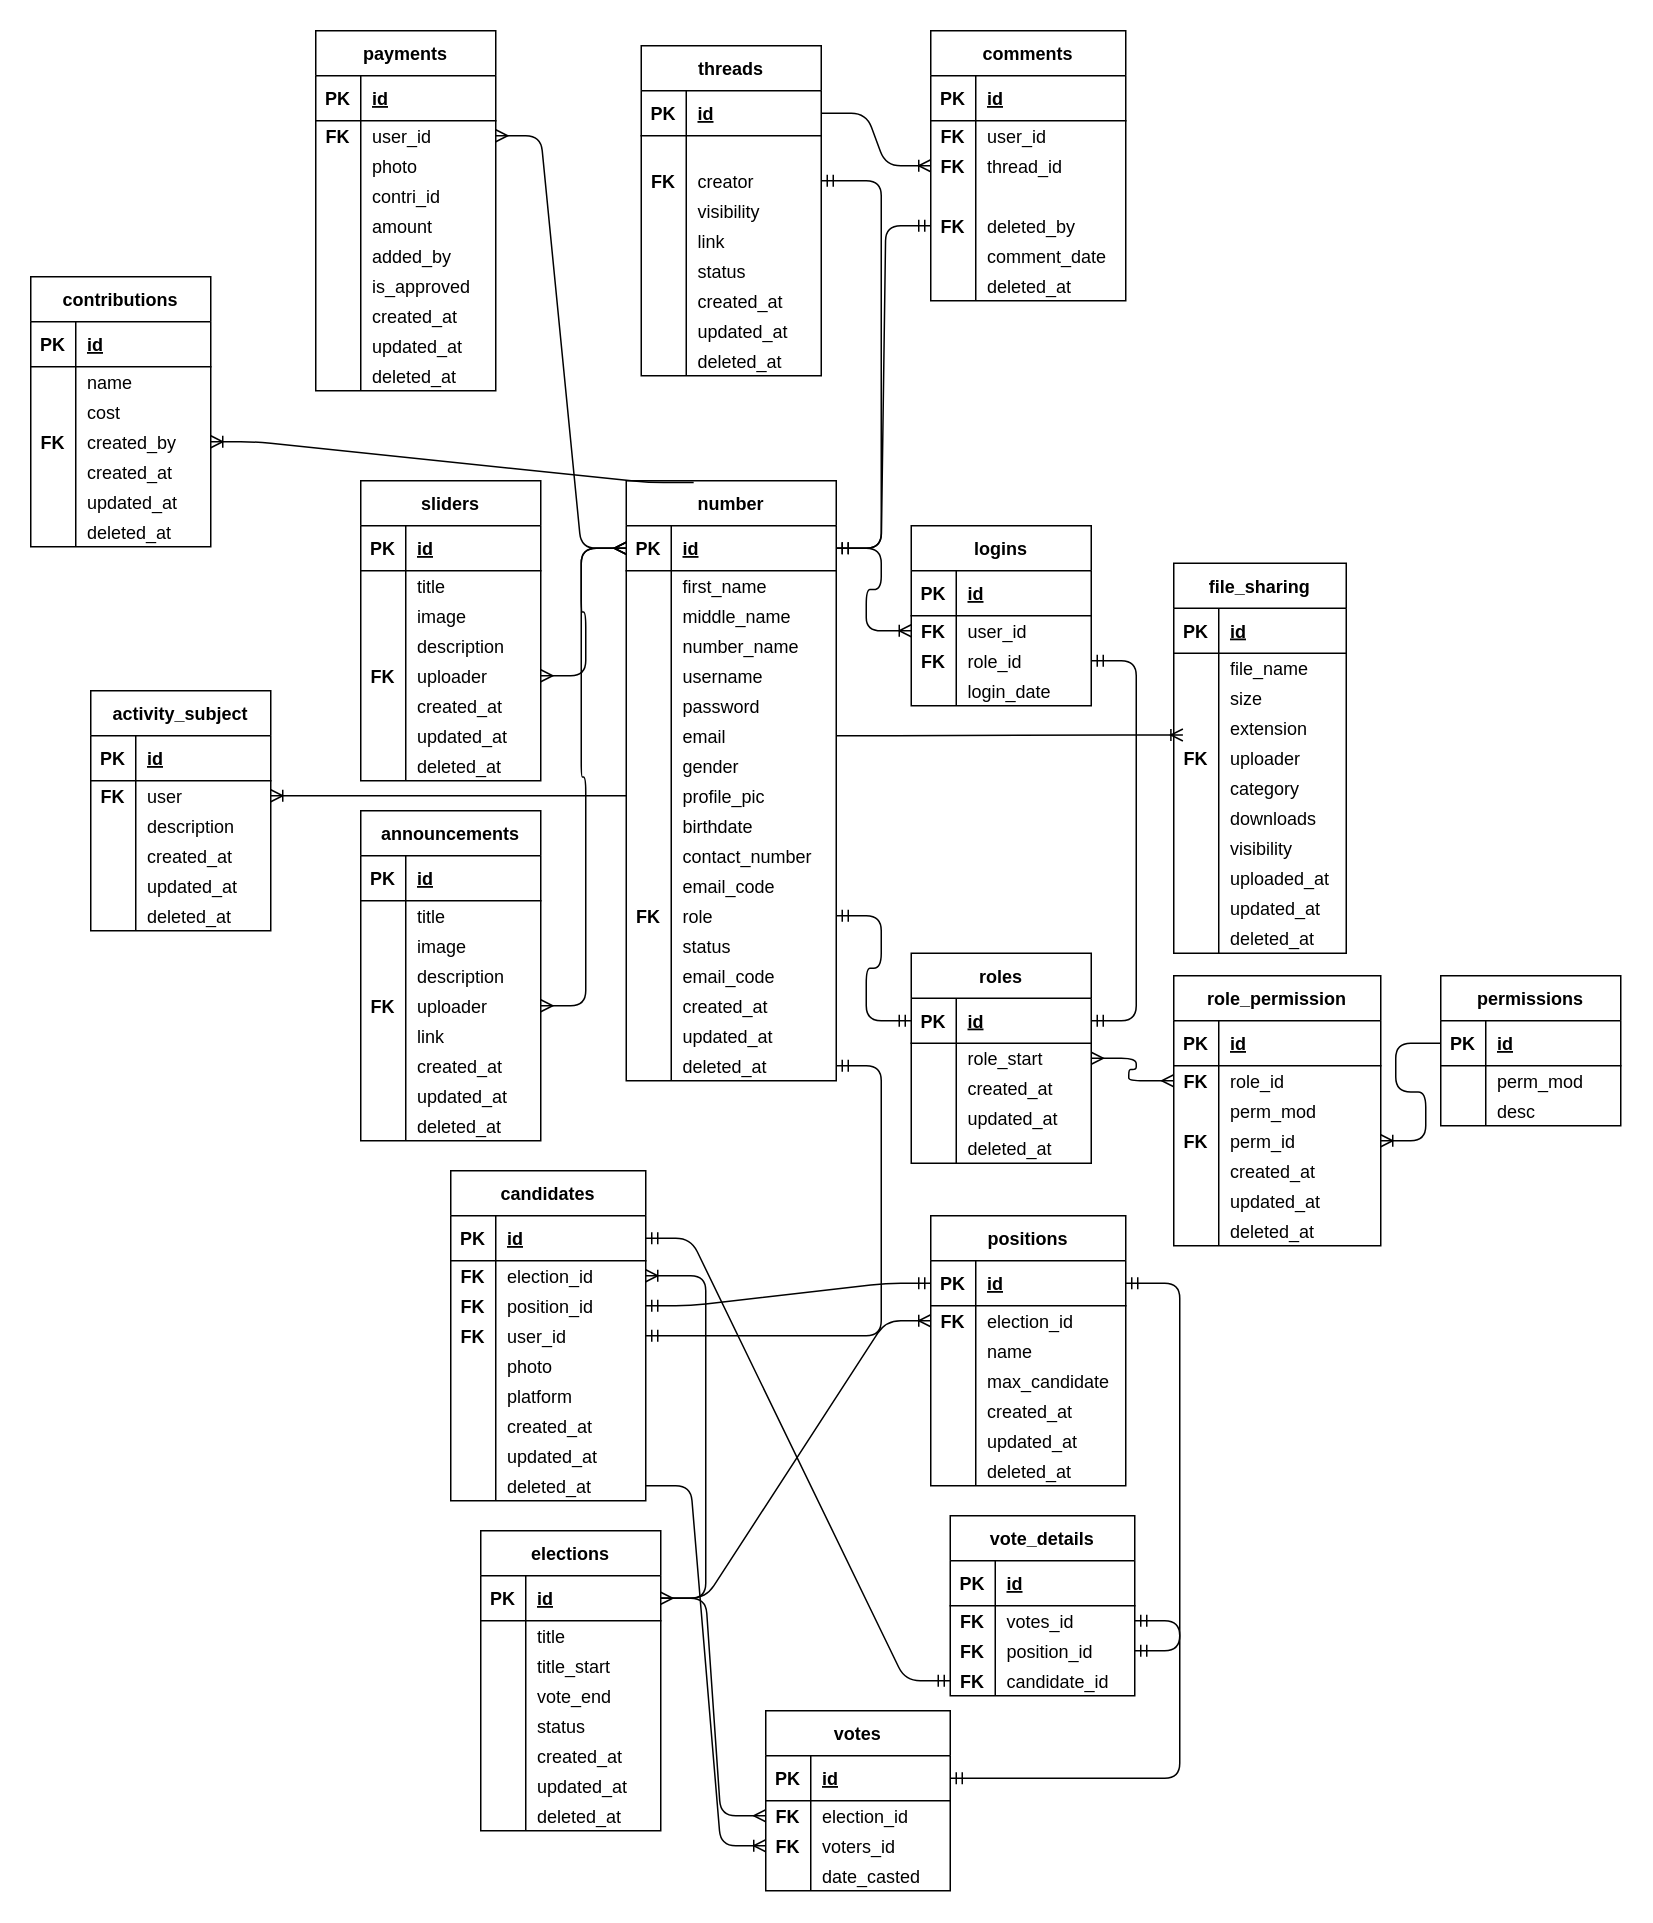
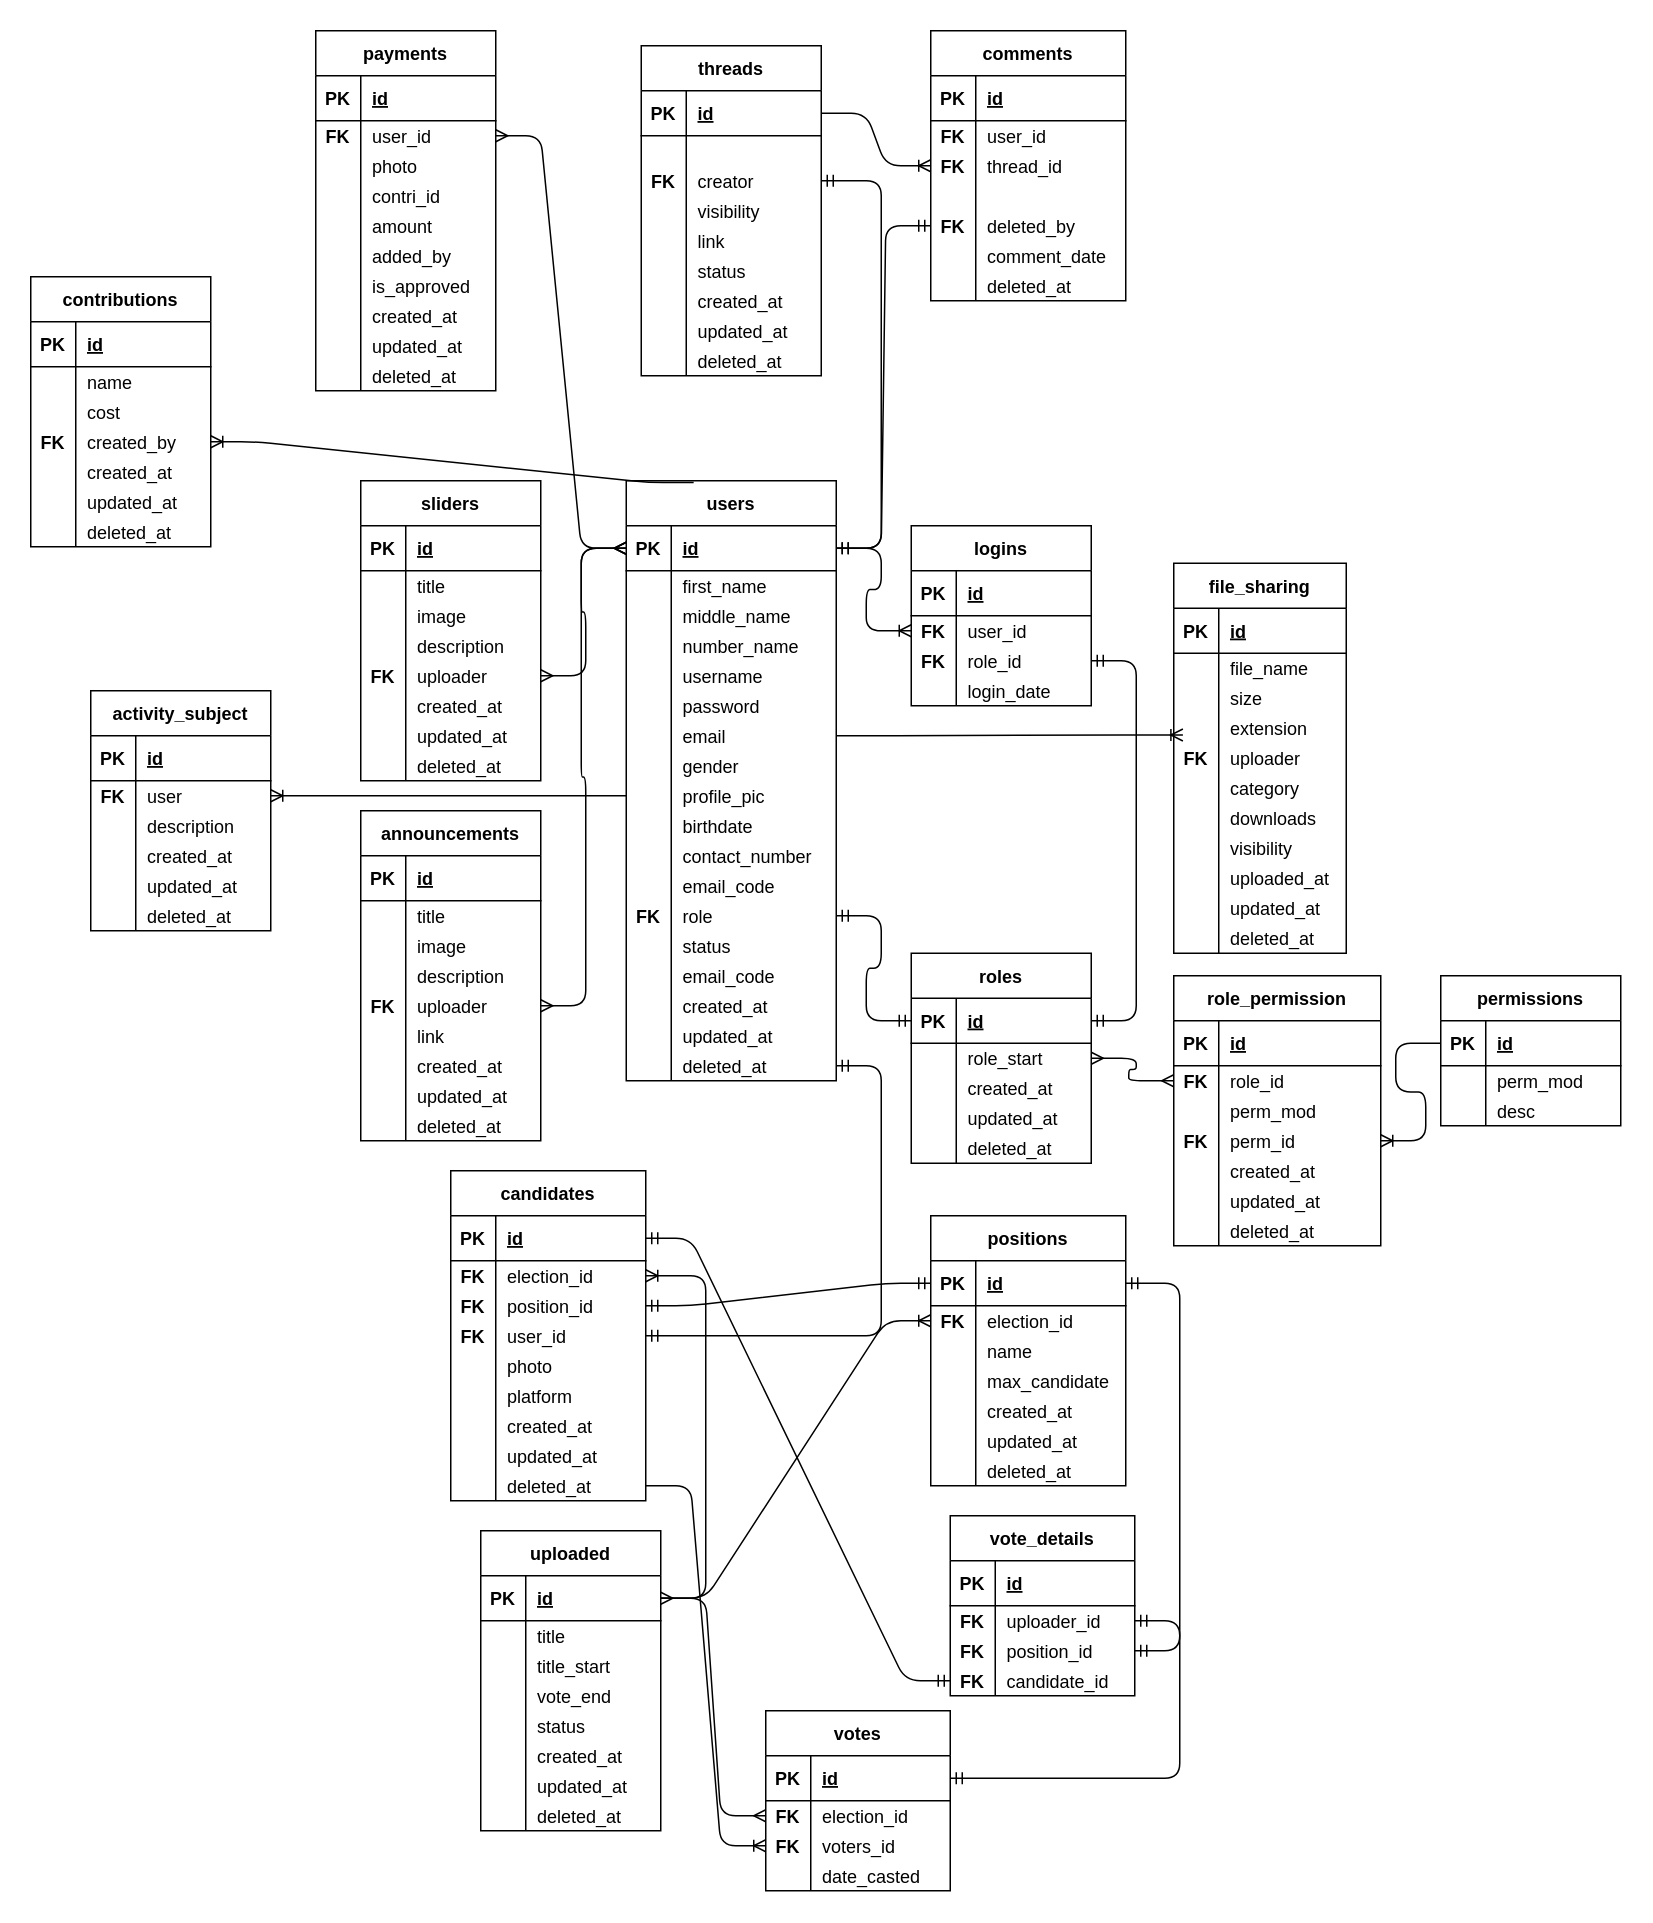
node "number": label "number" -> "users"
node "elections": label "elections" -> "uploaded"
node "votes_id": label "votes_id" -> "uploader_id"
